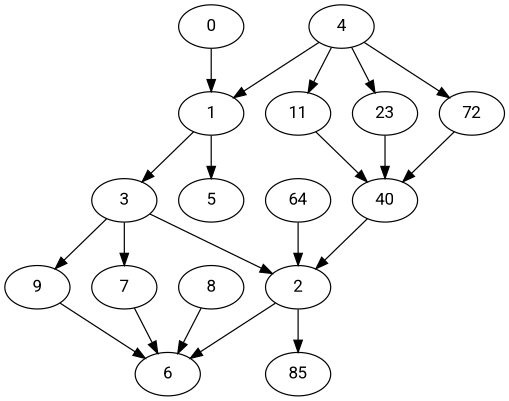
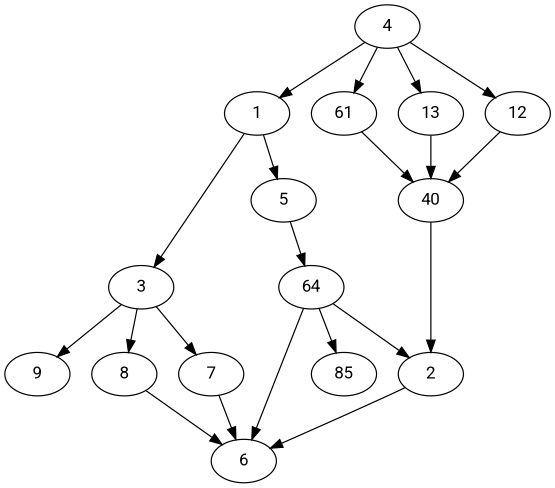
node "0": removed
node "11": label "11" -> "61"
node "23": label "23" -> "13"
node "72": label "72" -> "12"
edge "5" -> "64": added
edge "3" -> "2": now "3" -> "8"
edge "2" -> "85": now "64" -> "85"
edge "9" -> "6": now "64" -> "6"
